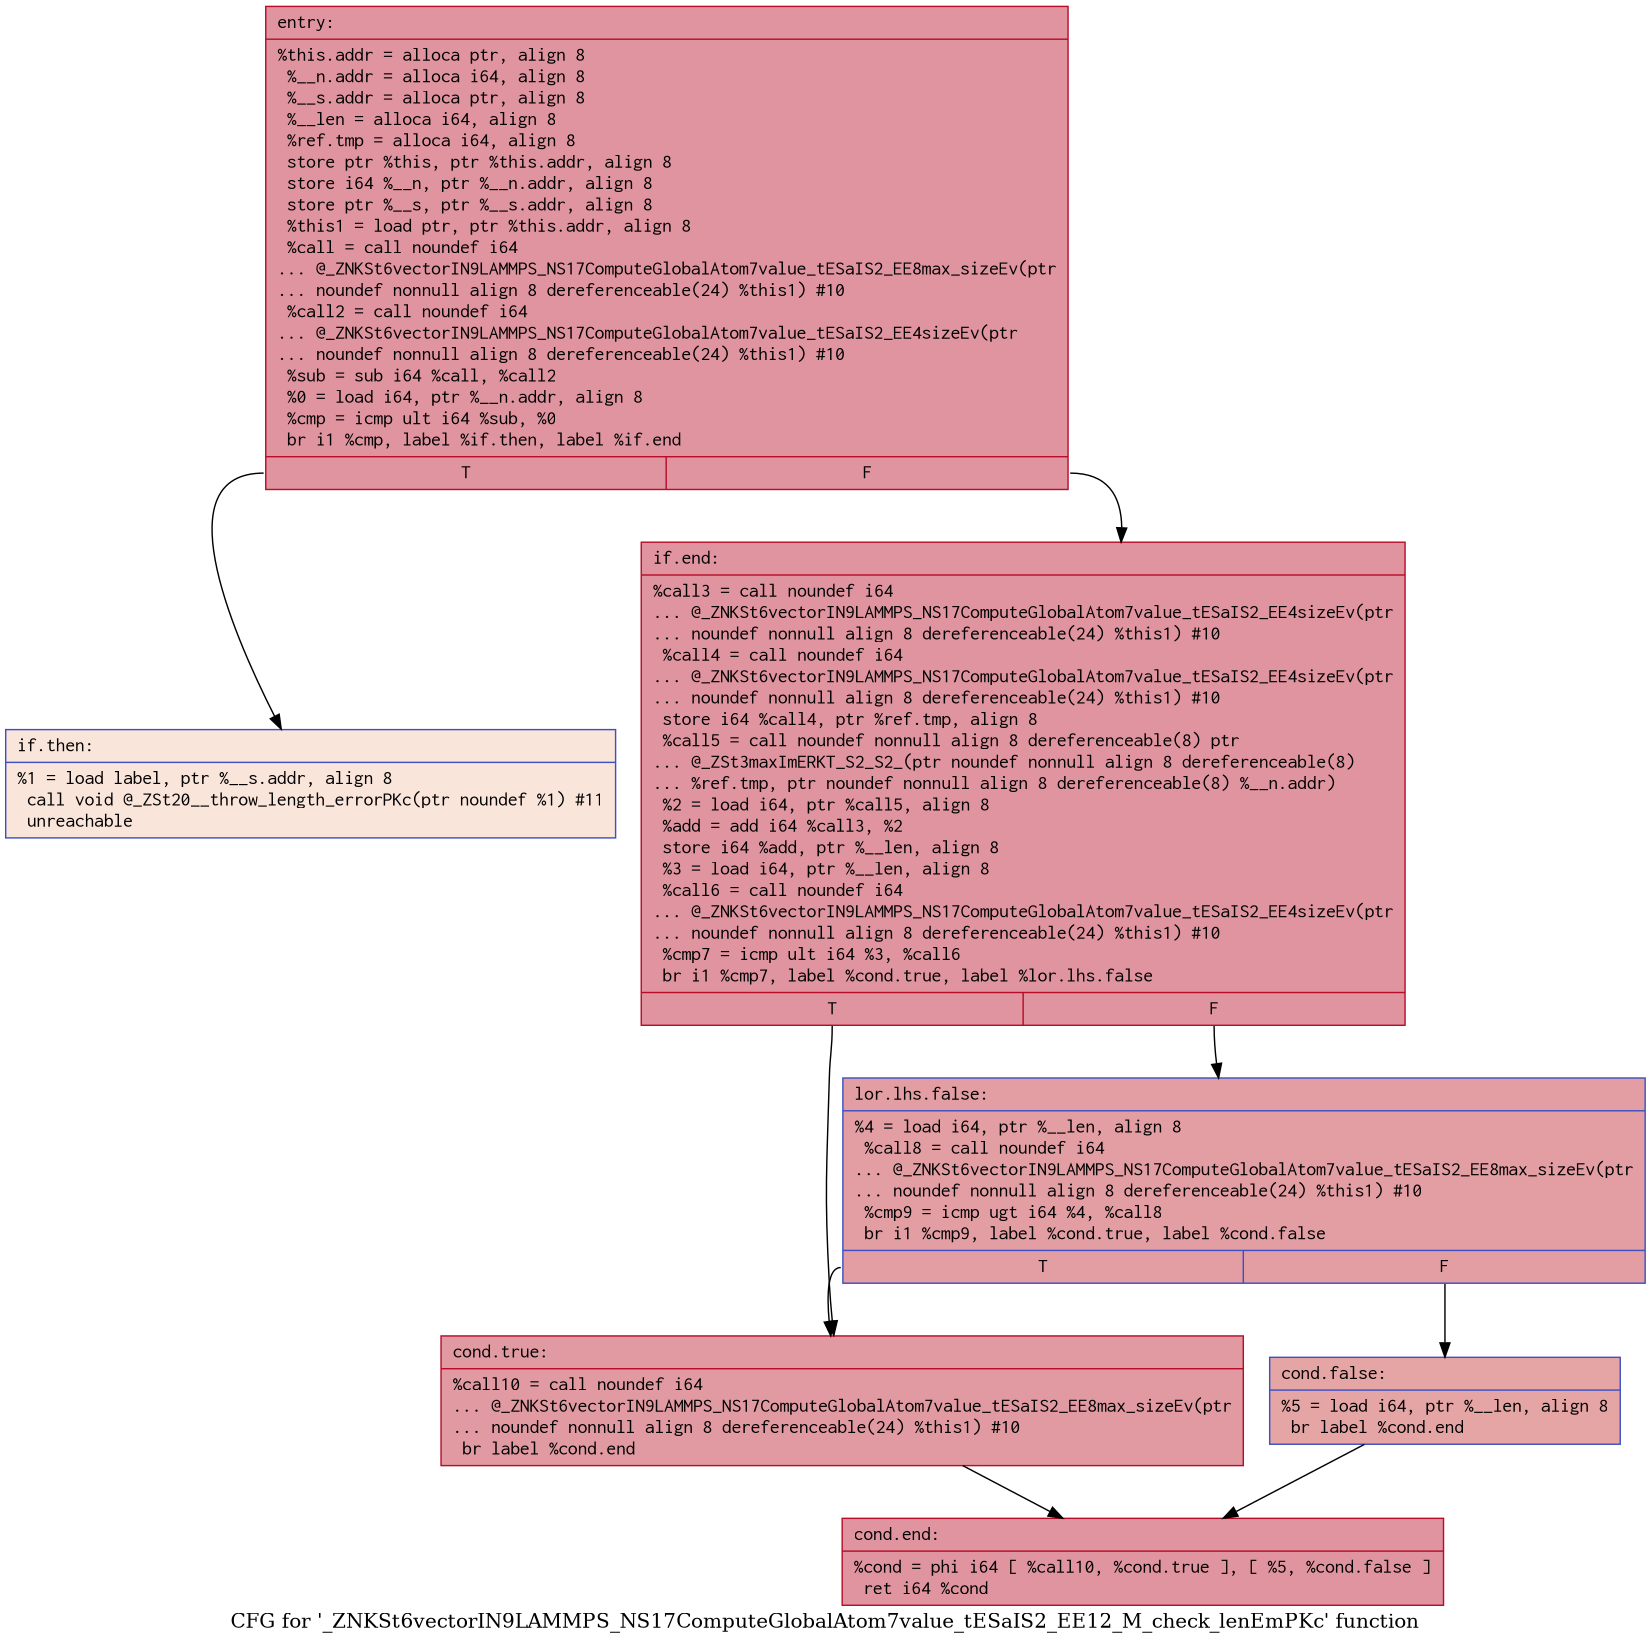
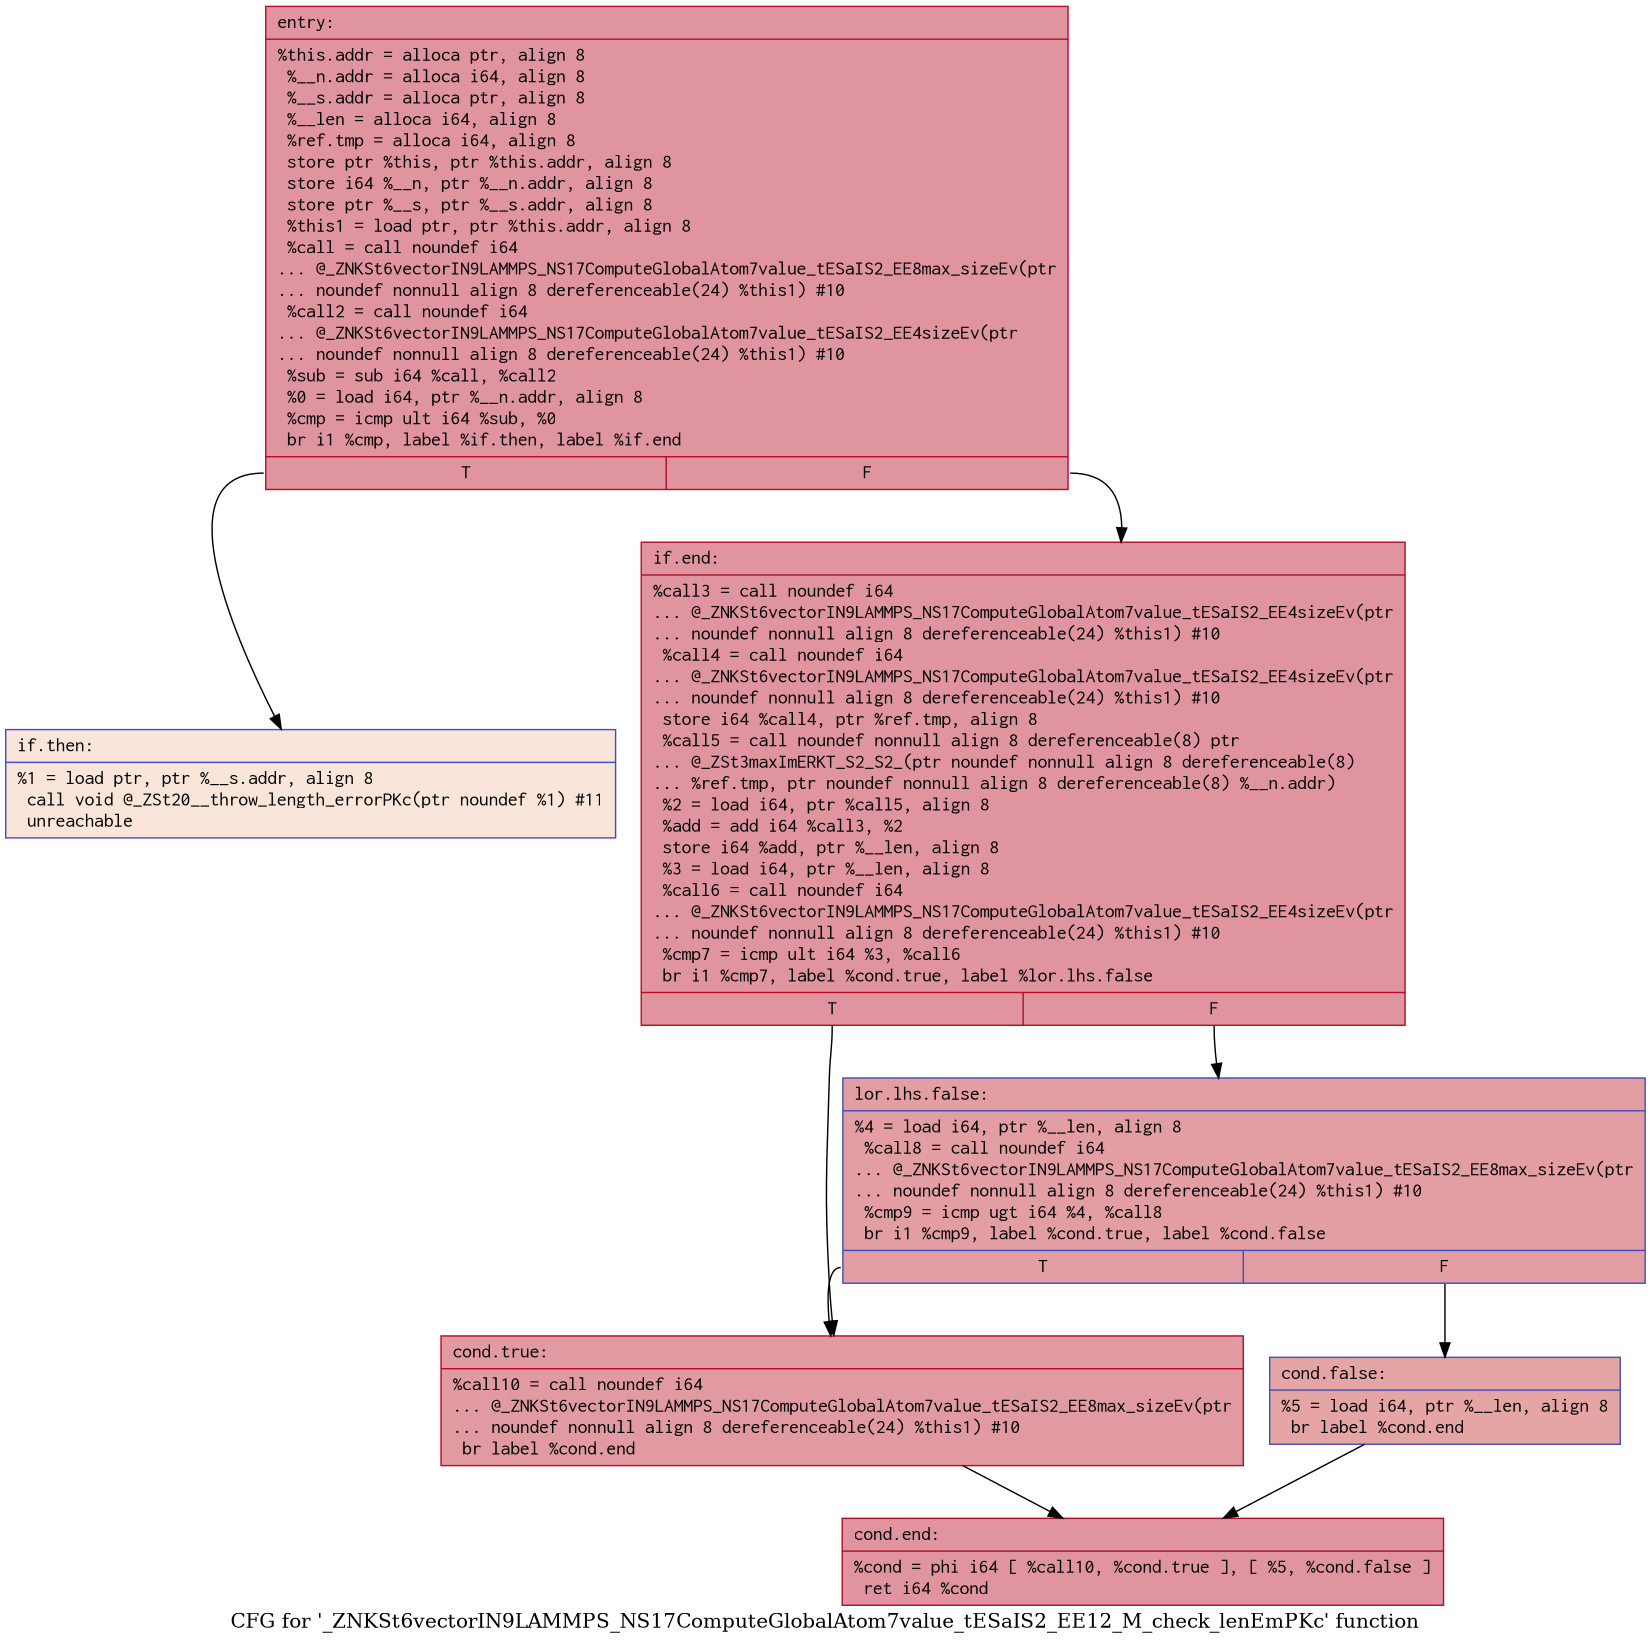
node "if.then:": text "%1 = load label, ptr %__s.addr, align 8" -> "%1 = load ptr, ptr %__s.addr, align 8"
